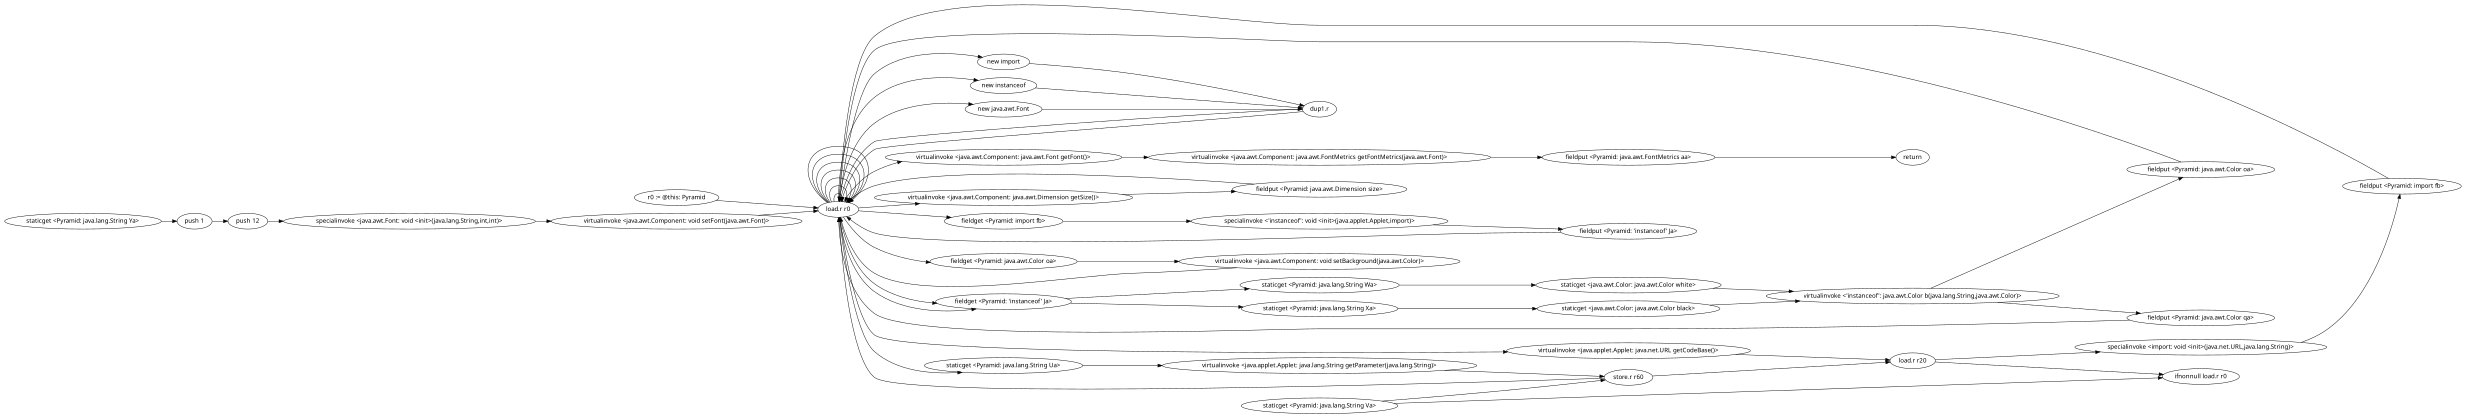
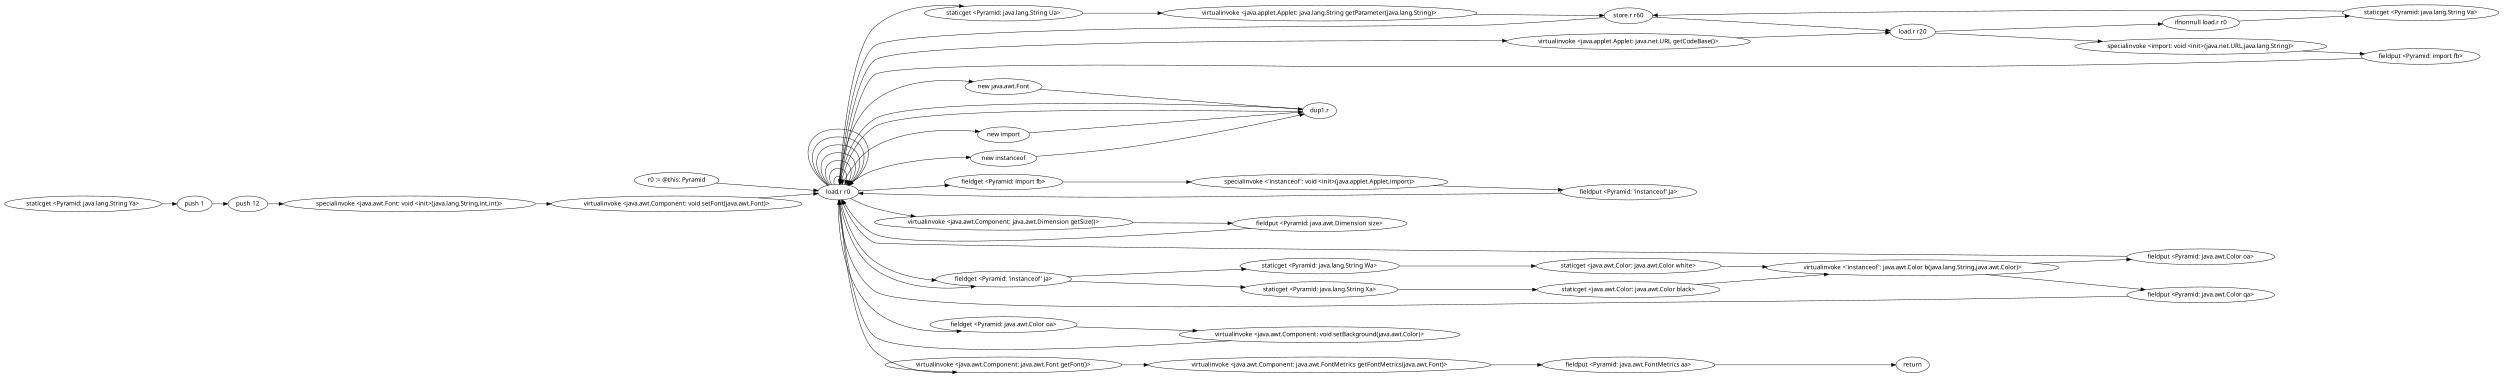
edge "staticget <Pyramid: java.lang.String Va>" -> "ifnonnull load.r r0": reversed
